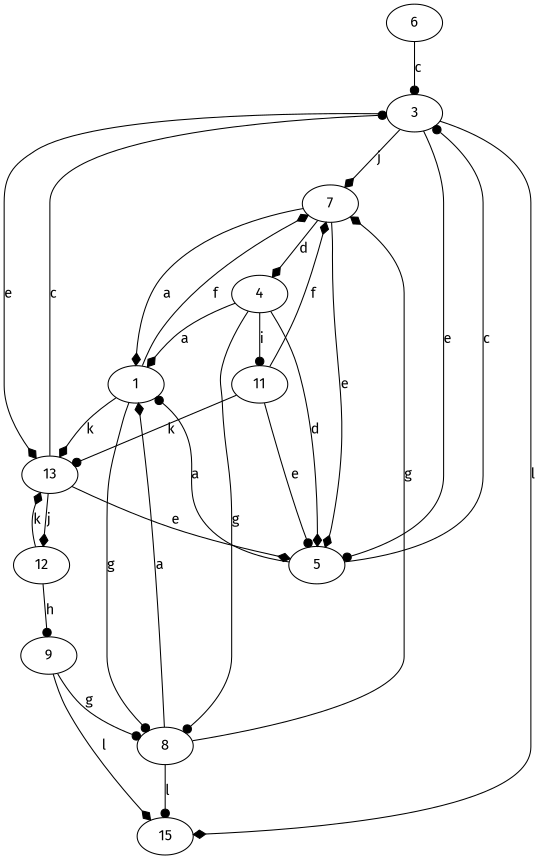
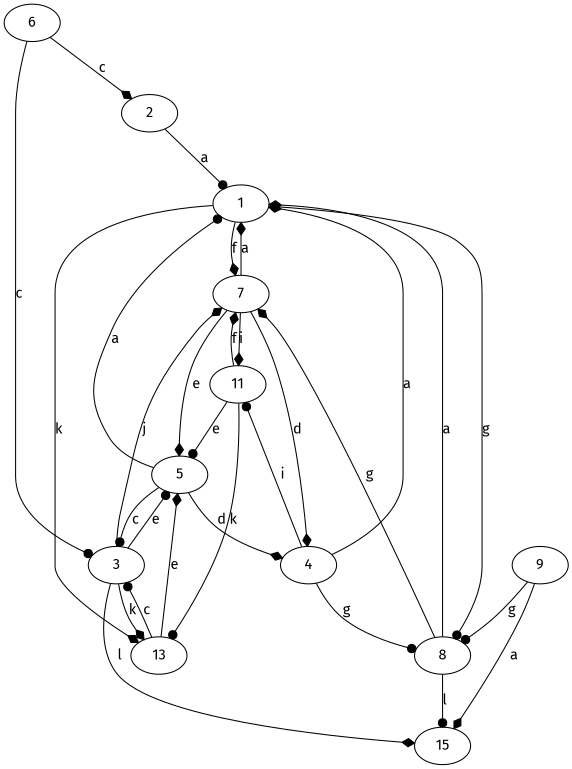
node "2": added
edge "3" -> "13": label "e" -> "k"
edge "7" -> "11": added, label "i"
edge "4" -> "5": reversed
node "12": removed
edge "9" -> "15": label "l" -> "a"
